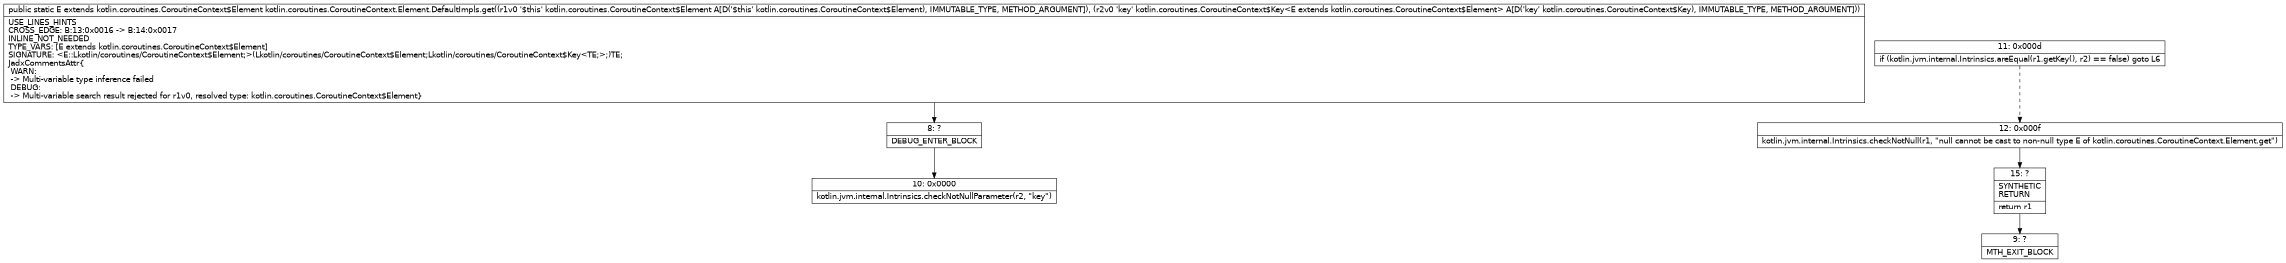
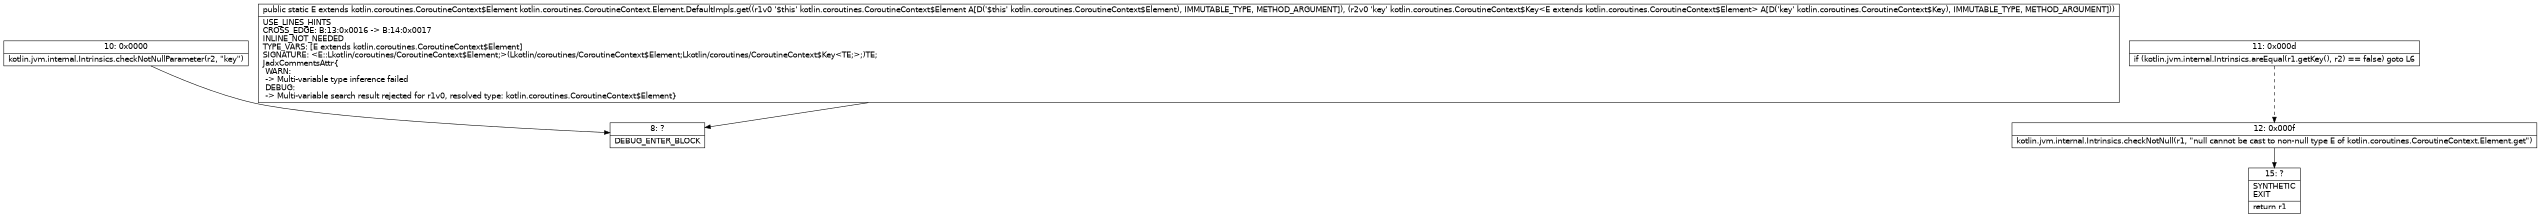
edge "8: ?" -> "10: 0x0000": reversed
node "15: ?": text "RETURN" -> "EXIT"
node "9: ?": removed
